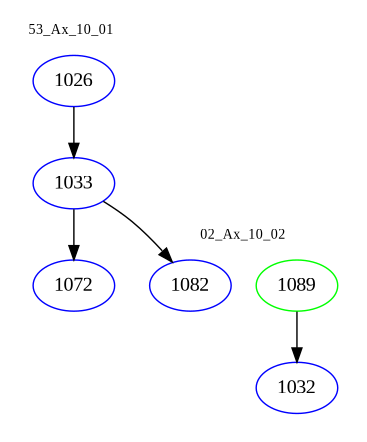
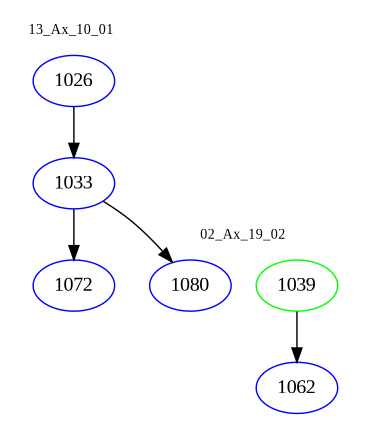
cluster "53_Ax_10_01": label "53_Ax_10_01" -> "13_Ax_10_01"
cluster "02_Ax_10_02": label "02_Ax_10_02" -> "02_Ax_19_02"
node "1082": label "1082" -> "1080"
node "1089": label "1089" -> "1039"
node "1032": label "1032" -> "1062"
